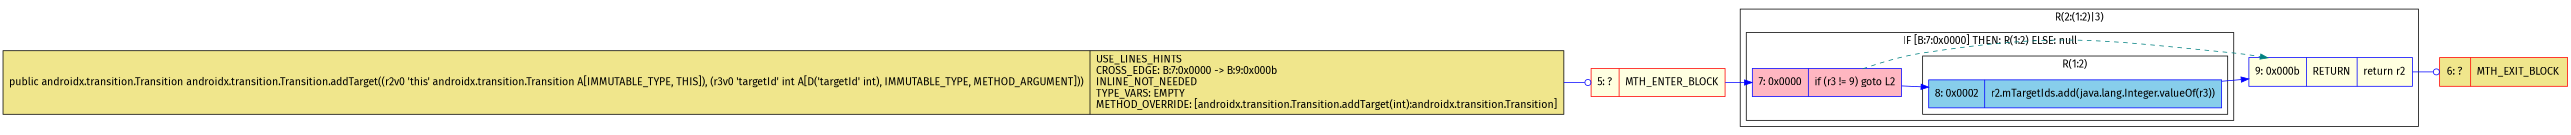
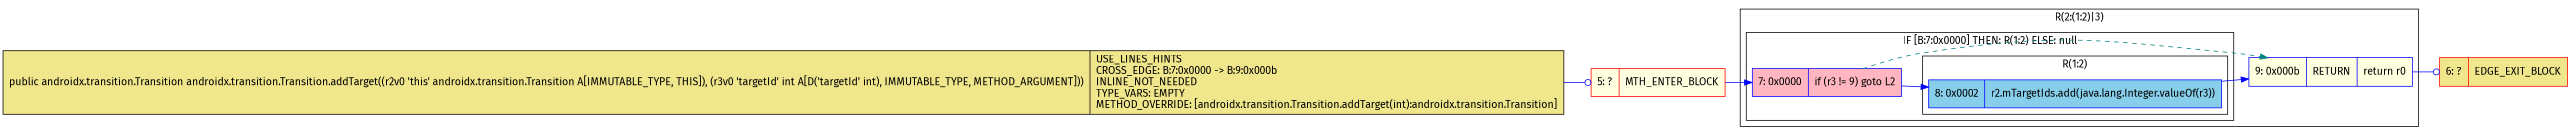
node "9: 0x000b": text "return r2" -> "return r0"
node "6: ?": text "MTH_EXIT_BLOCK" -> "EDGE_EXIT_BLOCK"
